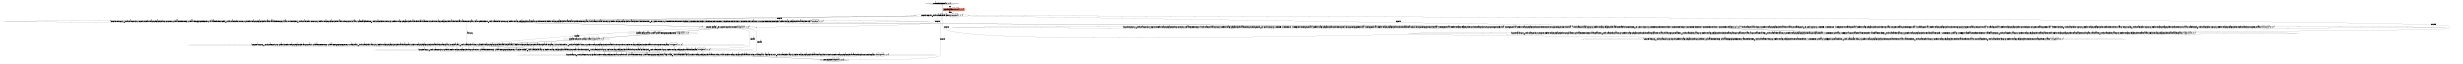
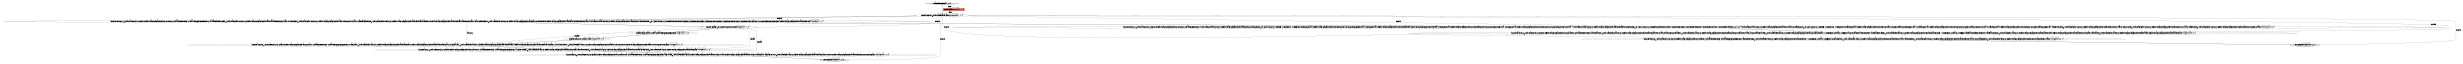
edge "createPreferenceContent['0', '1', '0']" -> "Composite parent@@@2@@@['1', '1', '1']": label "true" -> "parent"
node "return composite@@@69@@@['0', '0', '1']": added
